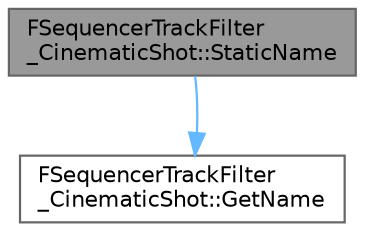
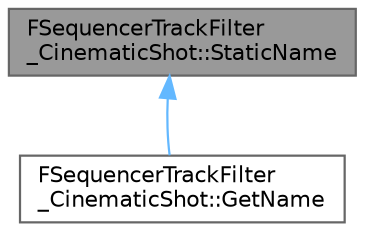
edge "FSequencerTrackFilter _CinematicShot::StaticName" -> "FSequencerTrackFilter _CinematicShot::GetName": reversed
